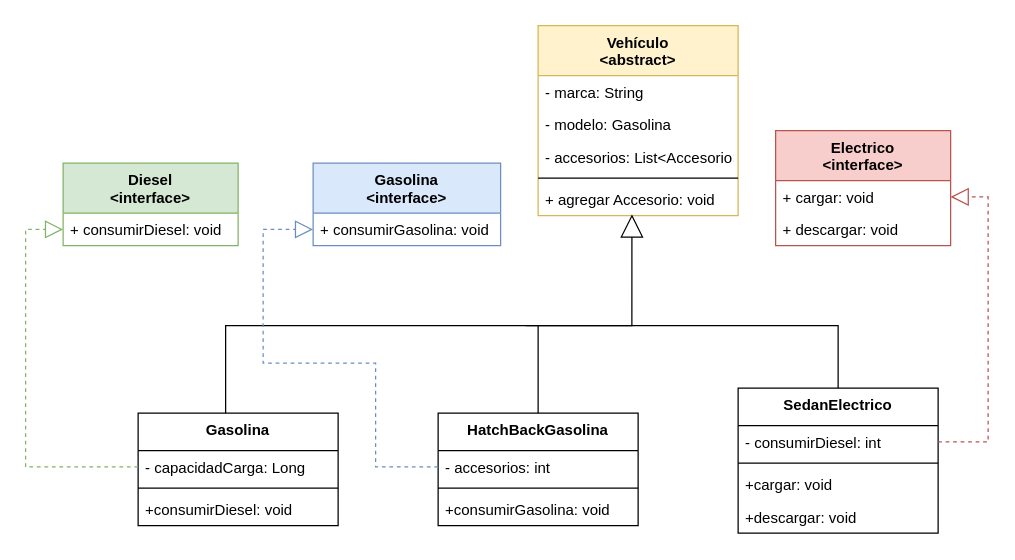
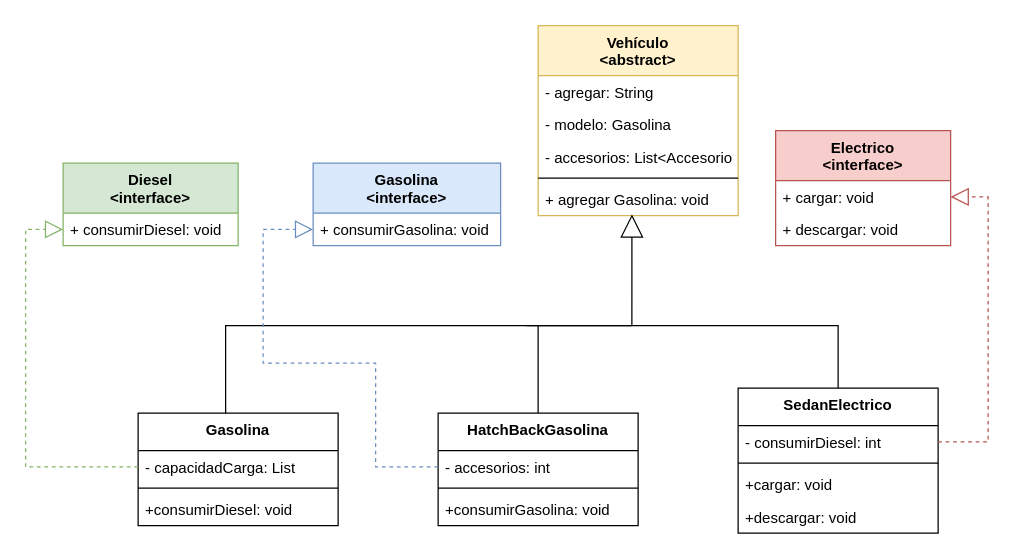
node "- marca: String": label "- marca: String" -> "- agregar: String"
node "+ agregar Accesorio: void": label "+ agregar Accesorio: void" -> "+ agregar Gasolina: void"
node "- capacidadCarga: Long": label "- capacidadCarga: Long" -> "- capacidadCarga: List"
